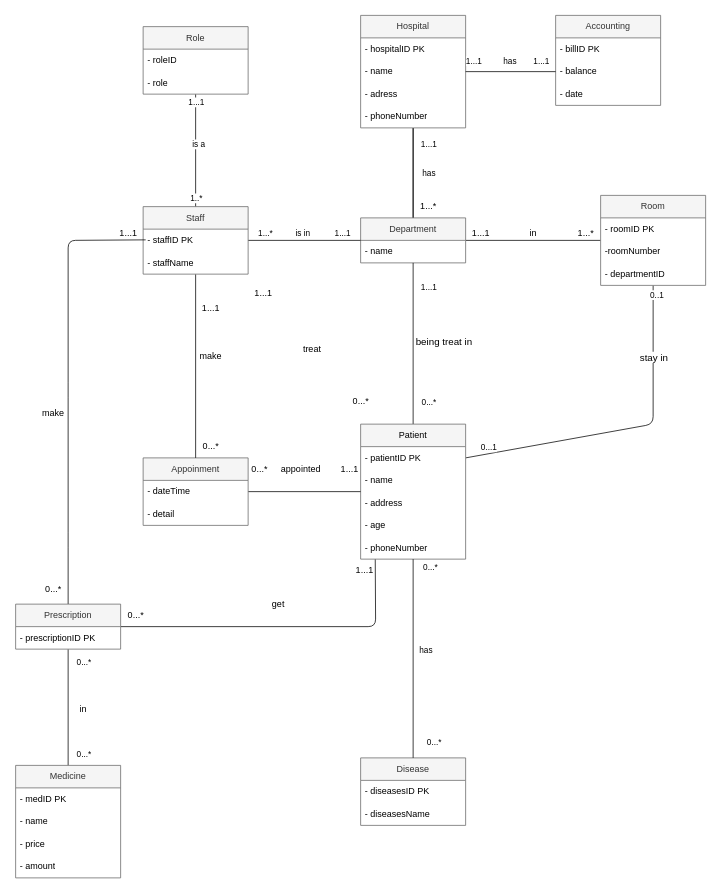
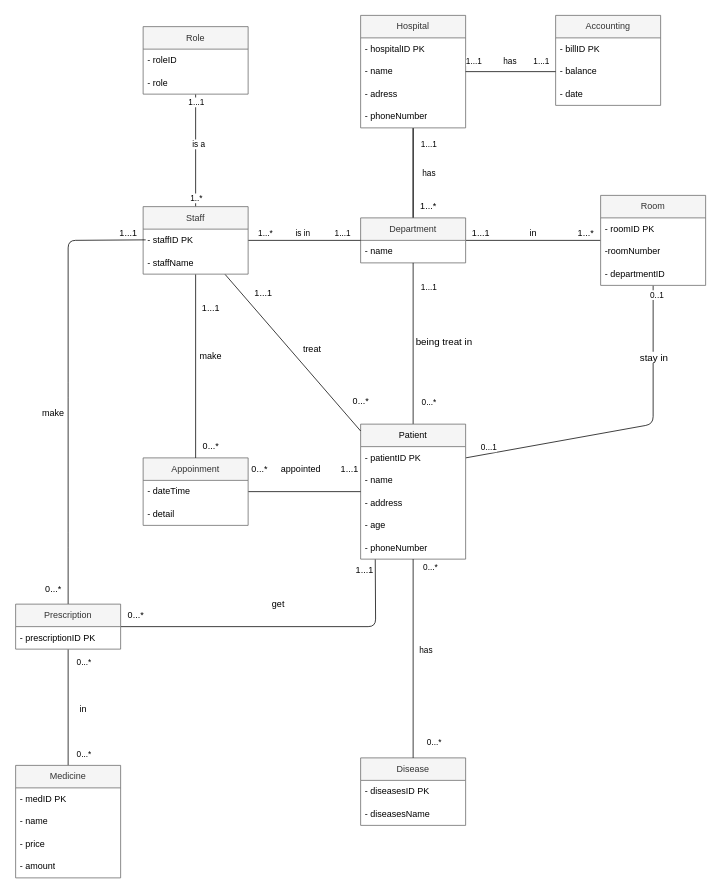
edge "Staff" -- "Patient": added
